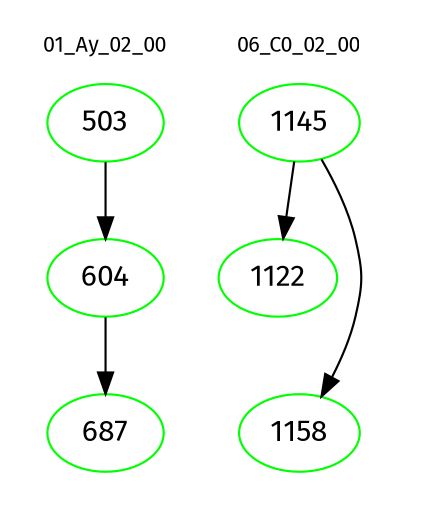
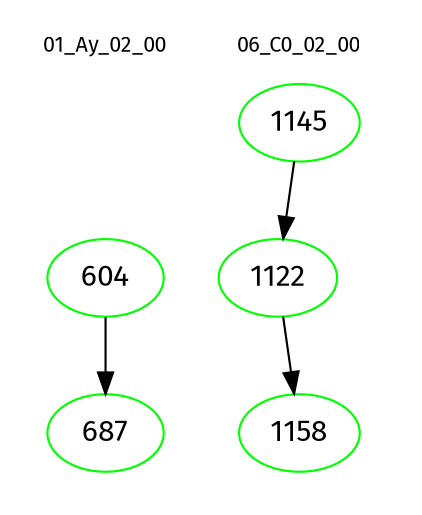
node "503": removed
edge "1145" -> "1158": now "1122" -> "1158"
